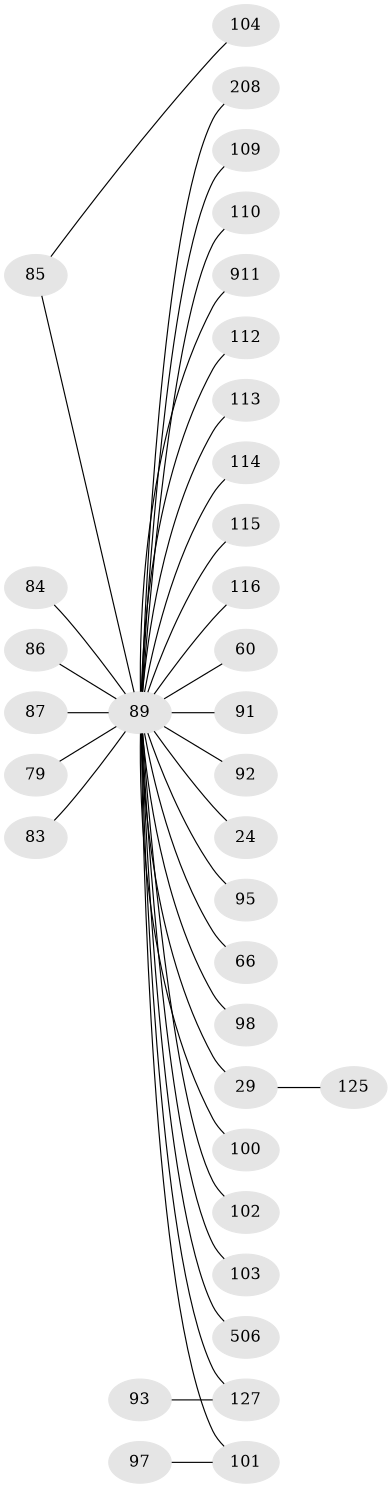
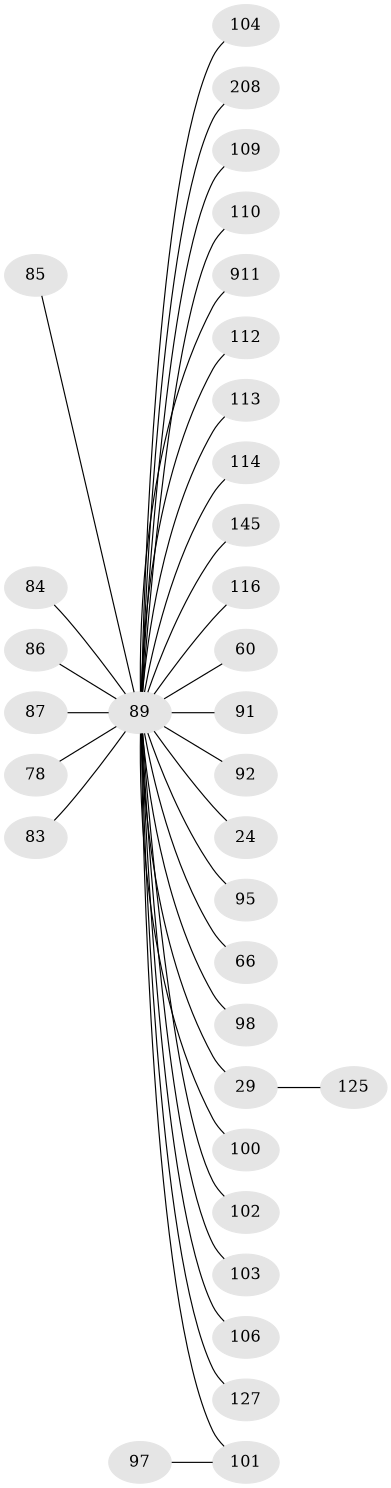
edge "104" -- "85": now "104" -- "89"
node "115": label "115" -> "145"
node "79": label "79" -> "78"
node "506": label "506" -> "106"
node "93": removed
